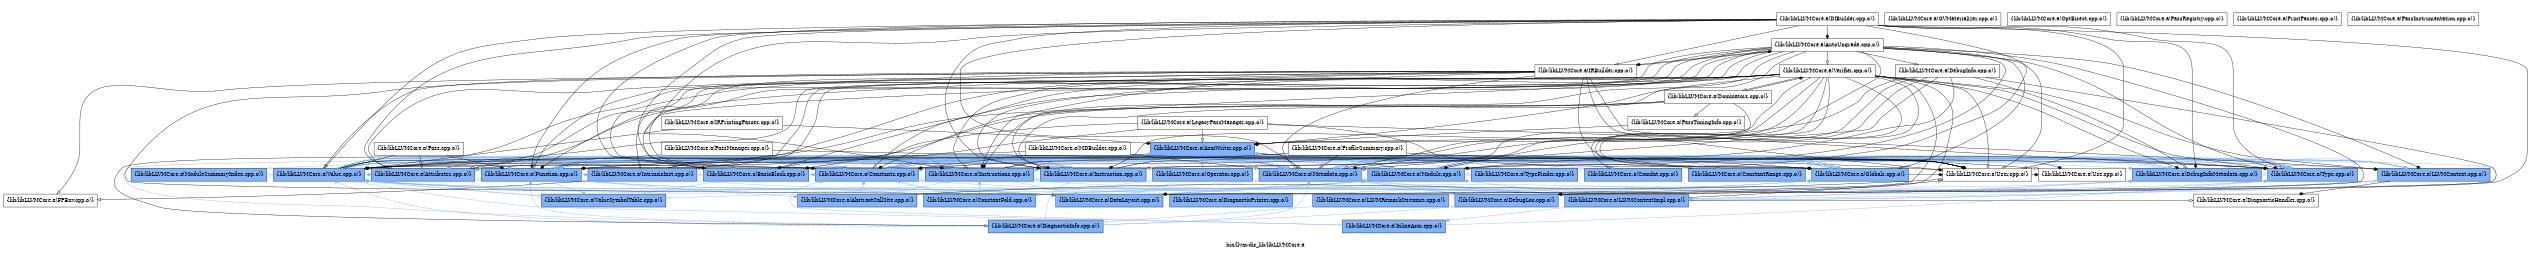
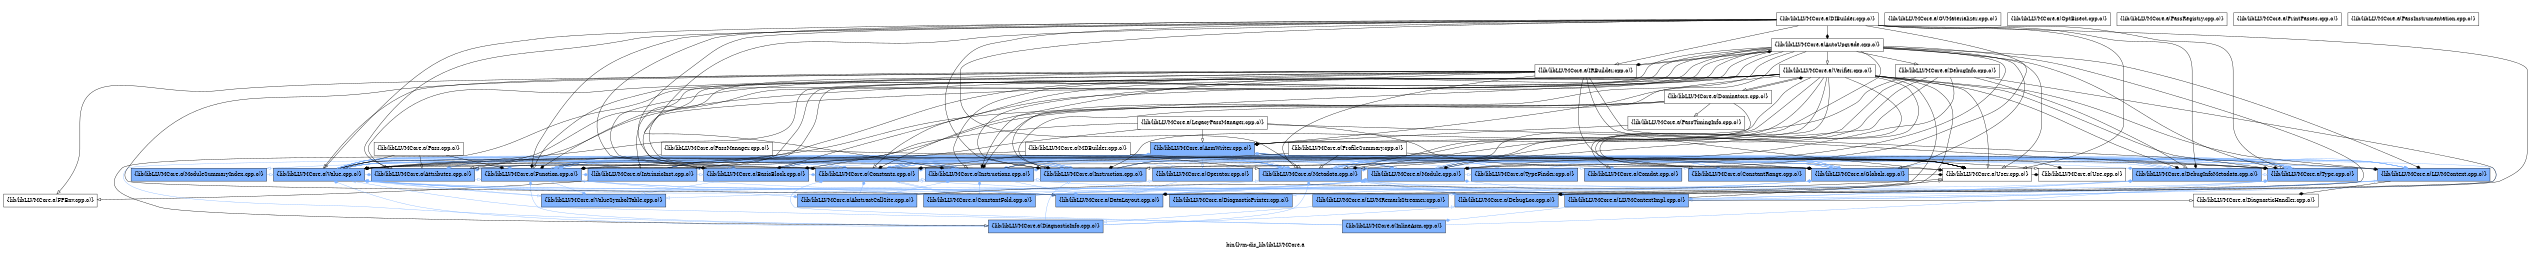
node "{lib/libLLVMCore.a(IRPrintingPasses.cpp.o)}": removed
edge "{lib/libLLVMCore.a(Metadata.cpp.o)}" -> "{lib/libLLVMCore.a(Module.cpp.o)}": arrowhead onormal -> diamond
